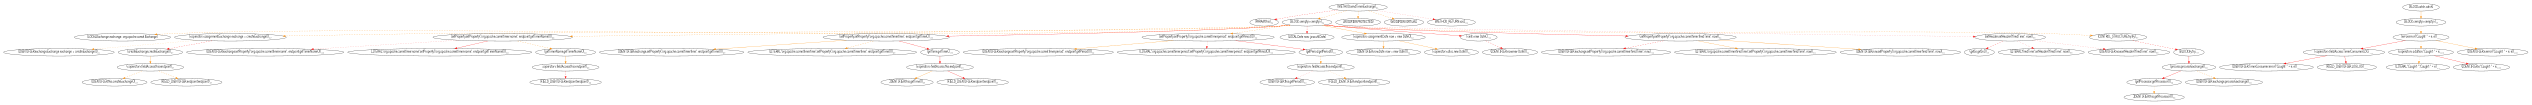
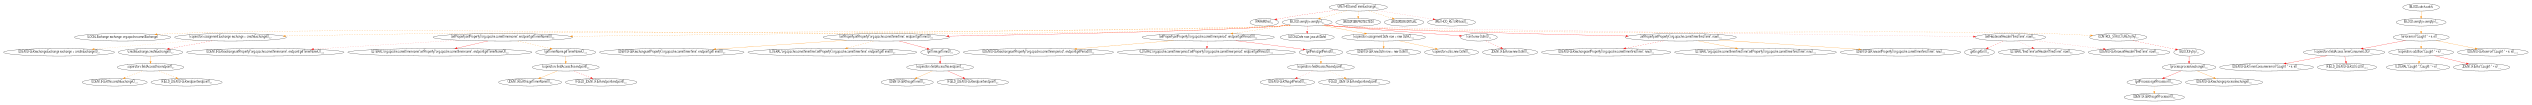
node "(IDENTIFIER,exchange,Exchange exchange = createExchange())": text "81" -> "87"
edge "(process,process(exchange))" -> "(IDENTIFIER,exchange,process(exchange))": style dashed -> solid
node "(IDENTIFIER,this,getTimerName())": added
